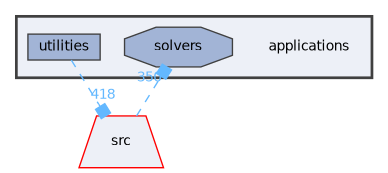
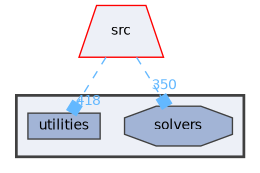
node "applications": removed
edge "utilities" -> "src": reversed
